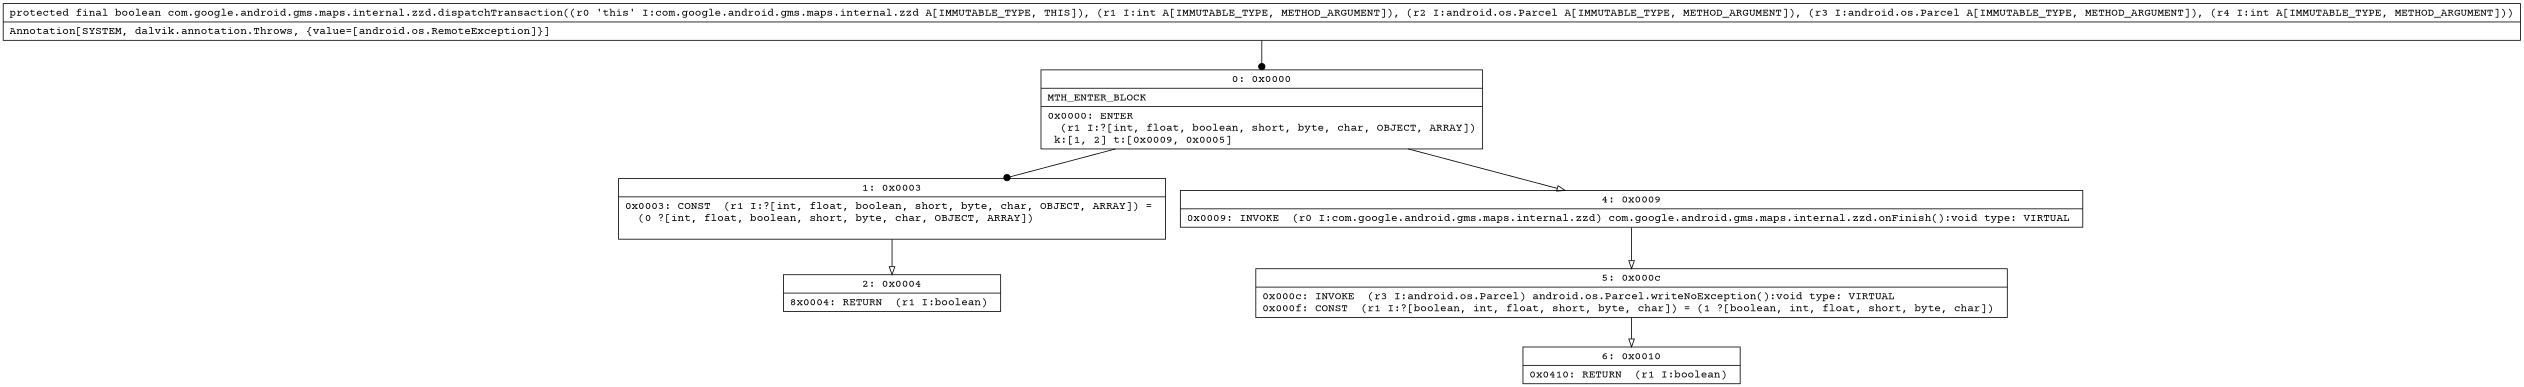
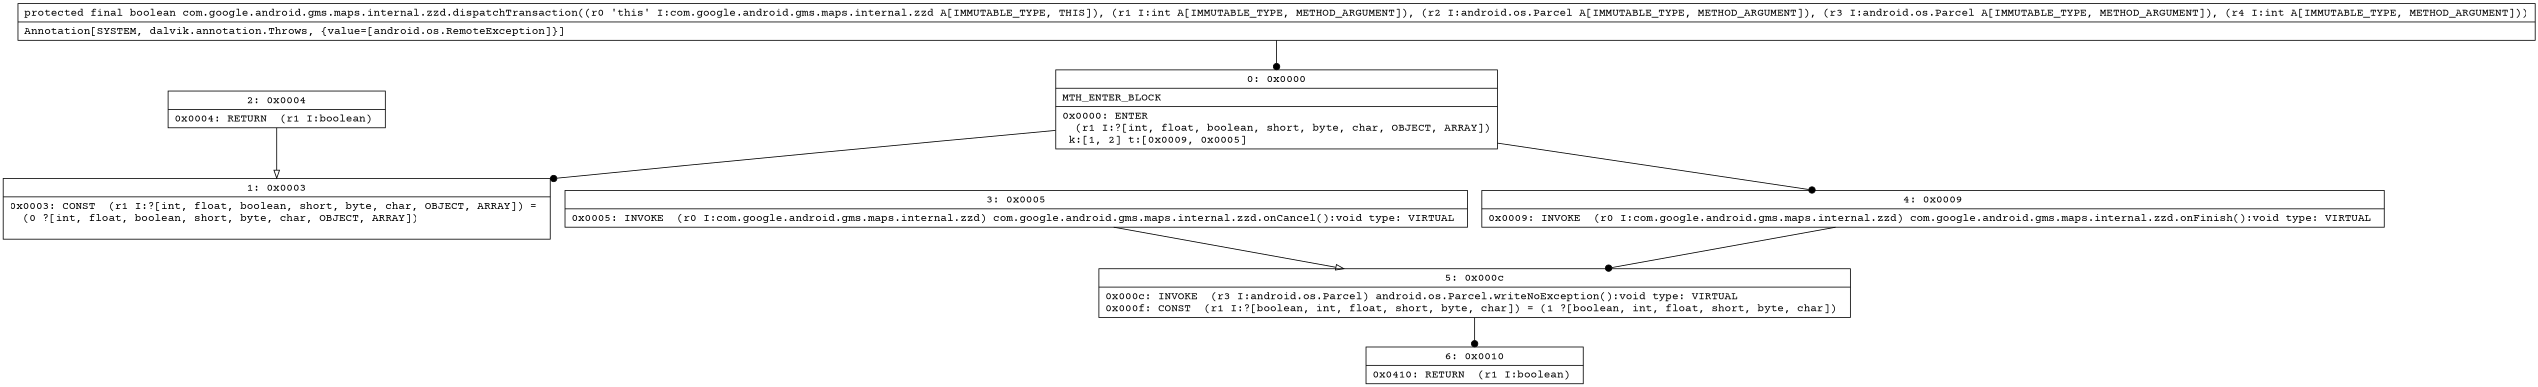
edge "0: 0x0000" -> "4: 0x0009": arrowhead onormal -> dot
node "3: 0x0005": added
edge "4: 0x0009" -> "5: 0x000c": arrowhead onormal -> dot
edge "1: 0x0003" -> "2: 0x0004": reversed
node "2: 0x0004": text "8x0004: RETURN  (r1 I:boolean)" -> "0x0004: RETURN  (r1 I:boolean)"
edge "5: 0x000c" -> "6: 0x0010": arrowhead onormal -> dot
